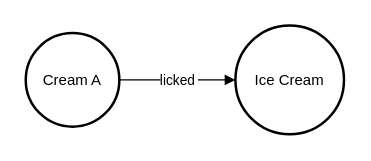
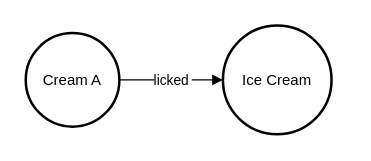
node "Ice Cream": moved (290, 80) -> (278, 80)
